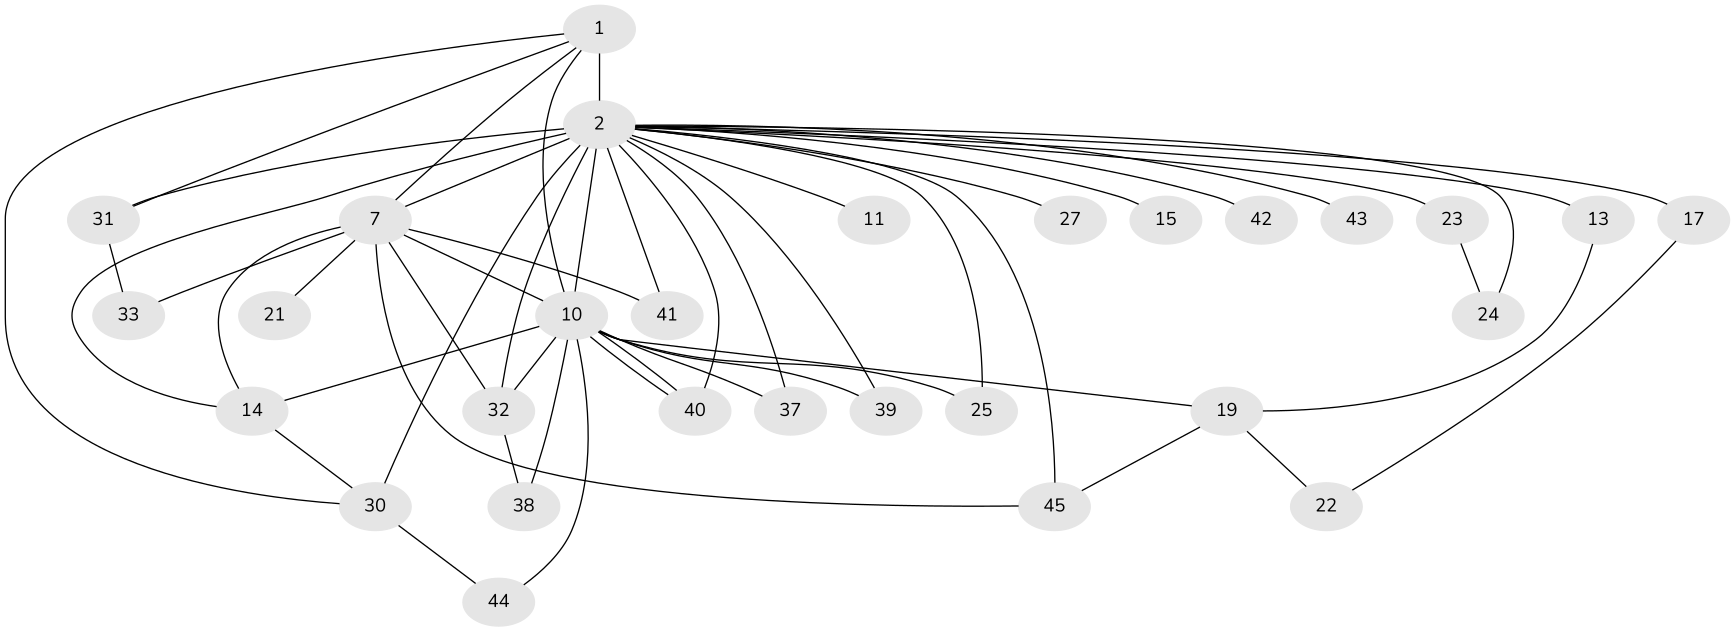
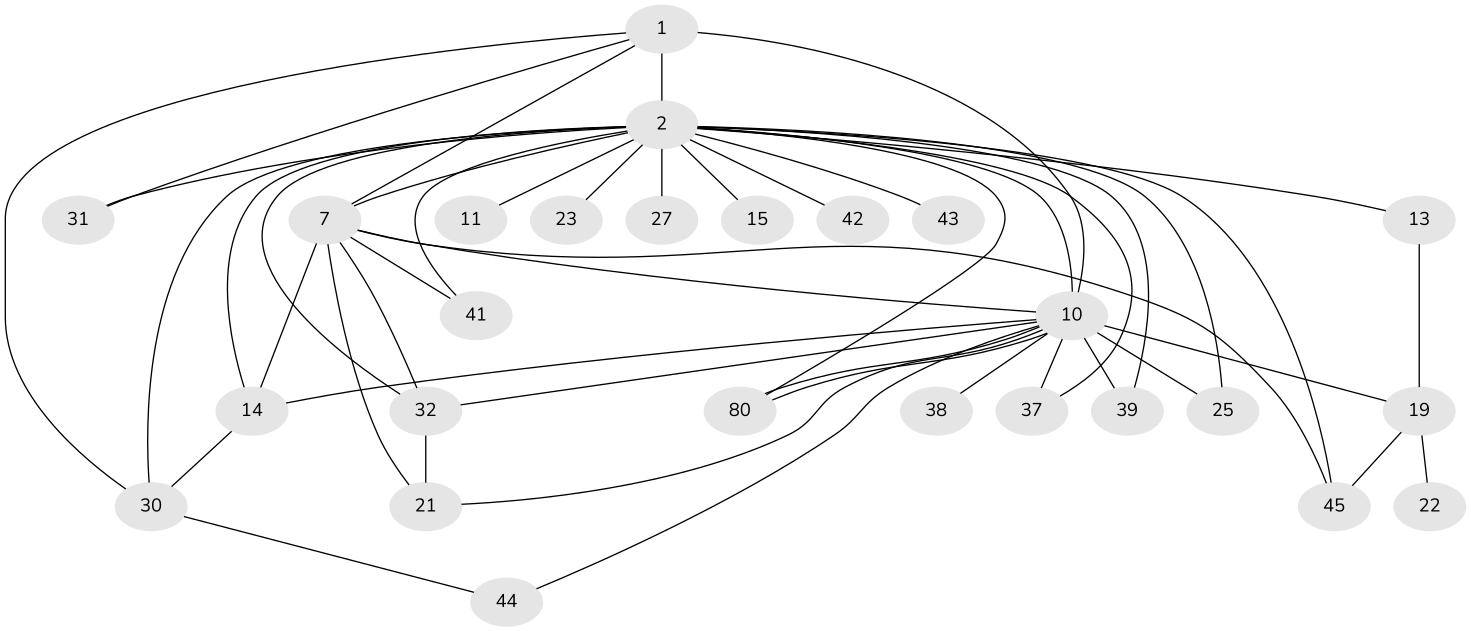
node "17": removed
node "33": removed
node "24": removed
node "40": label "40" -> "80"
edge "10" -- "21": added
edge "32" -- "38": now "32" -- "21"
